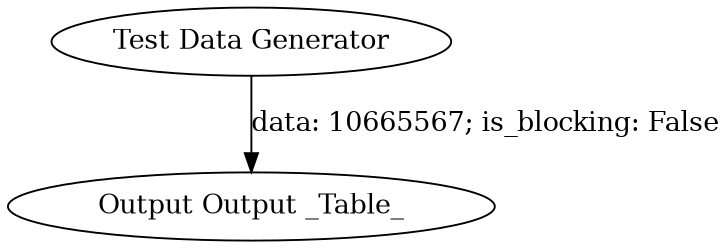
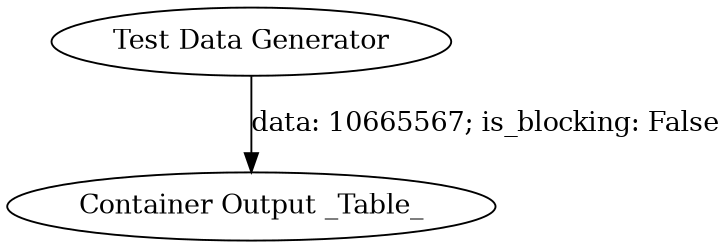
node "Output Output _Table_": label "Output Output _Table_" -> "Container Output _Table_"
